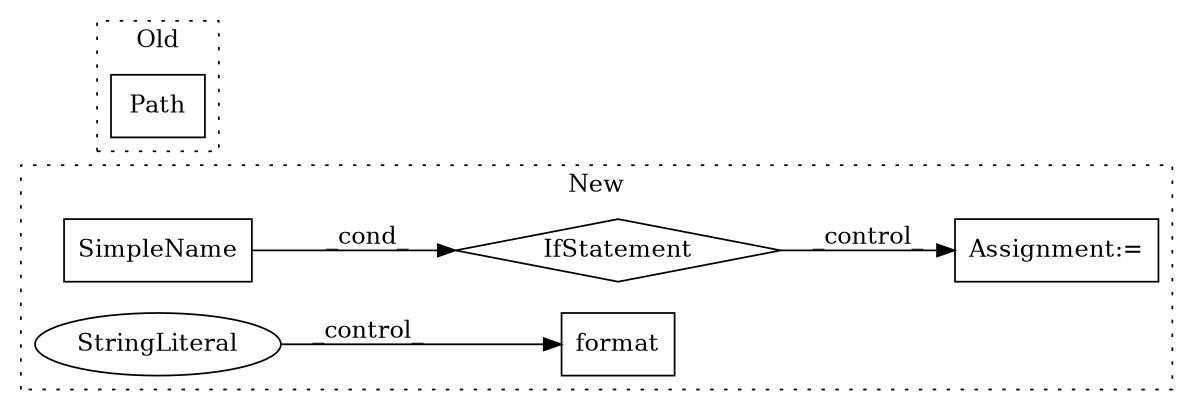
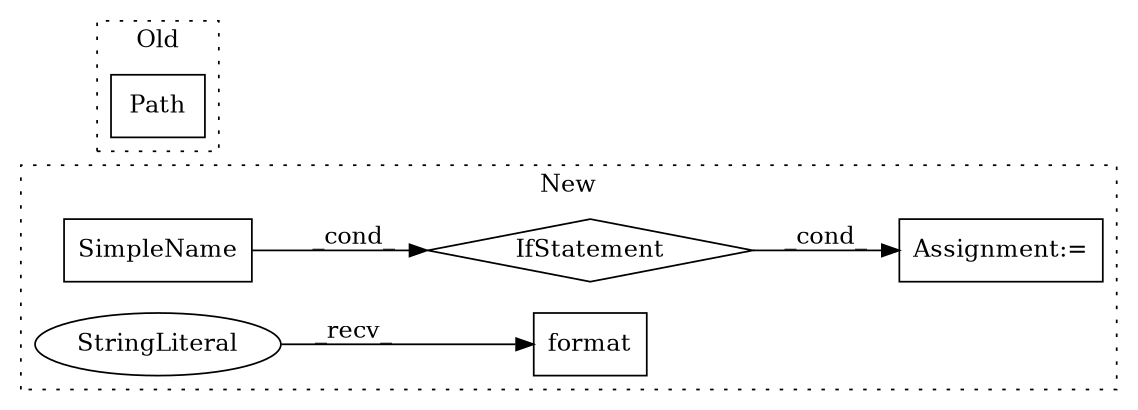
edge "IfStatement" -> "Assignment:=": label "_control_" -> "_cond_"
edge "StringLiteral" -> "format": label "_control_" -> "_recv_"
